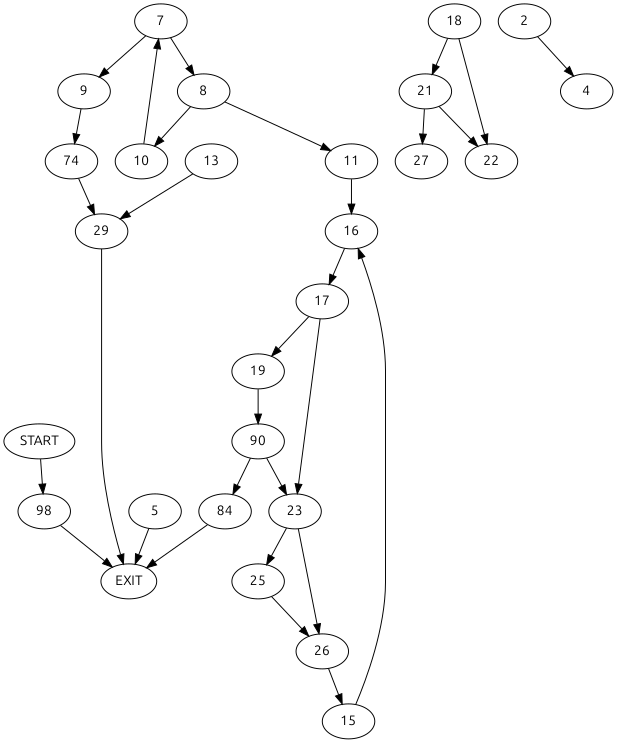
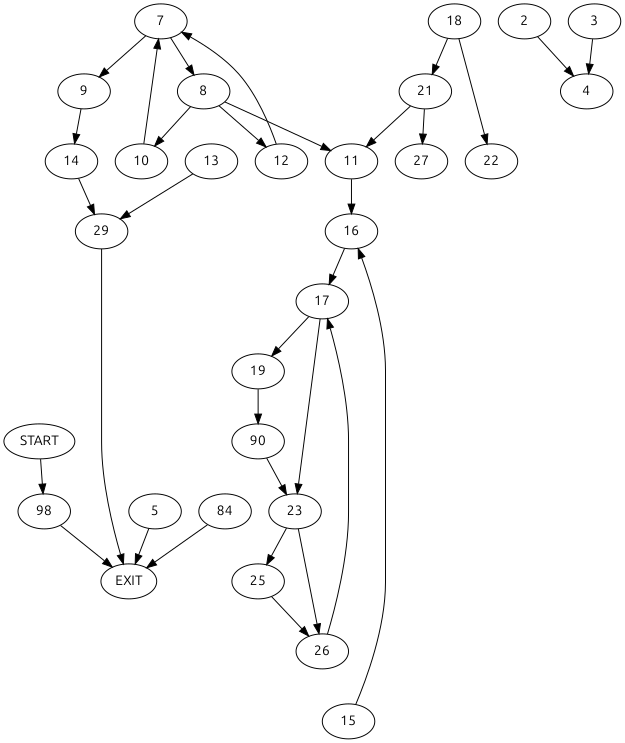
node "3": added
edge "21" -> "22": now "21" -> "11"
node "74": label "74" -> "14"
node "12": added
edge "90" -> "84": removed
edge "26" -> "15": now "26" -> "17"
